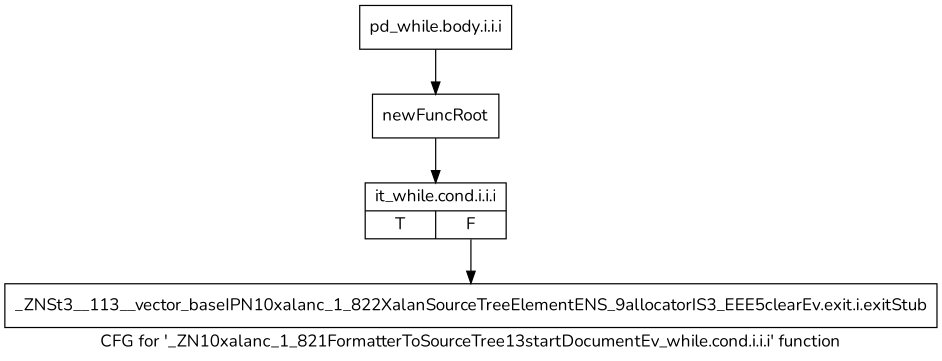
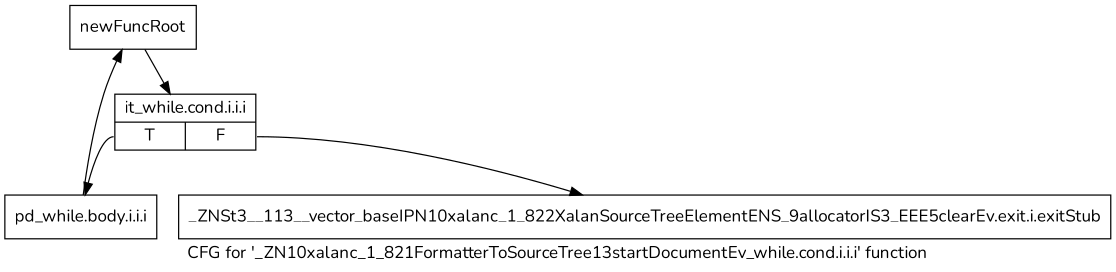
edge "it_while.cond.i.i.i" -> "pd_while.body.i.i.i": added
